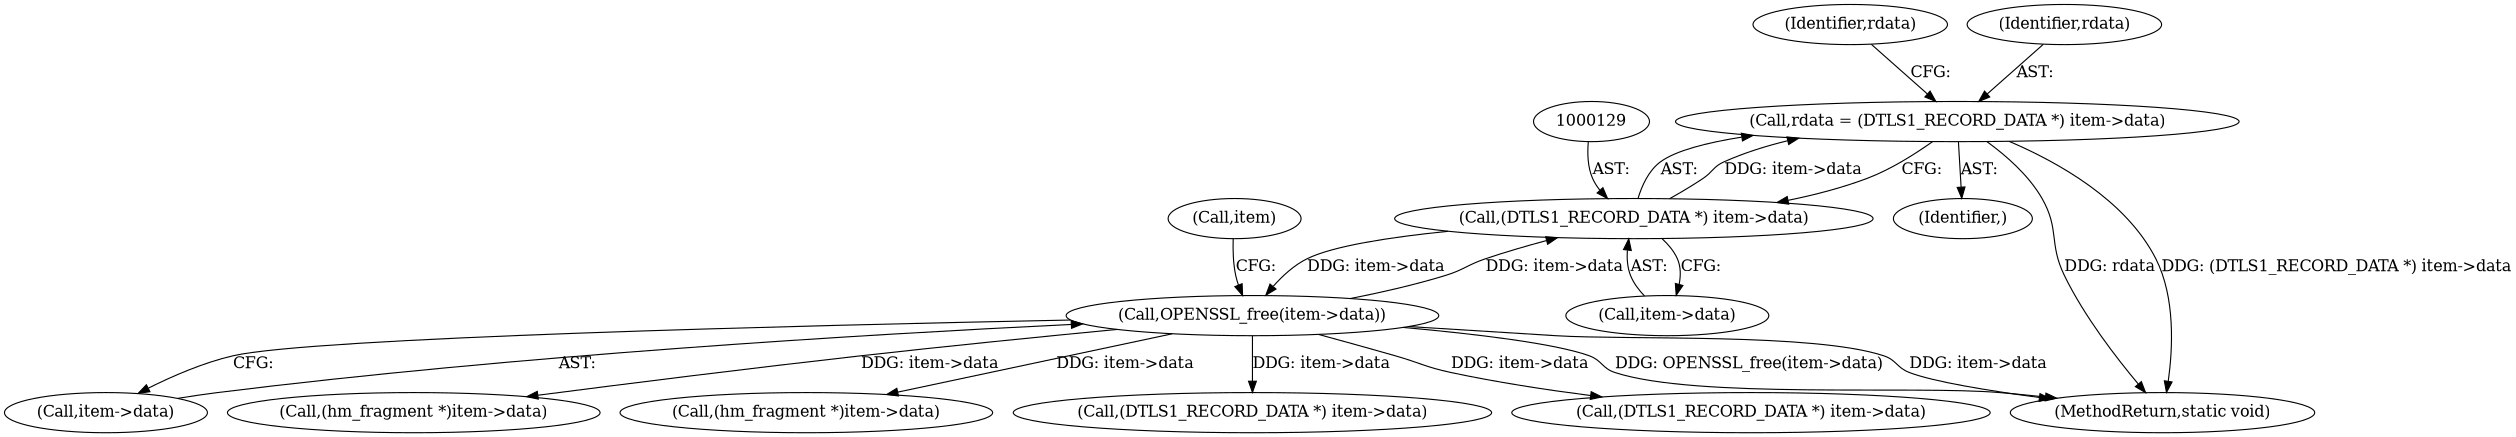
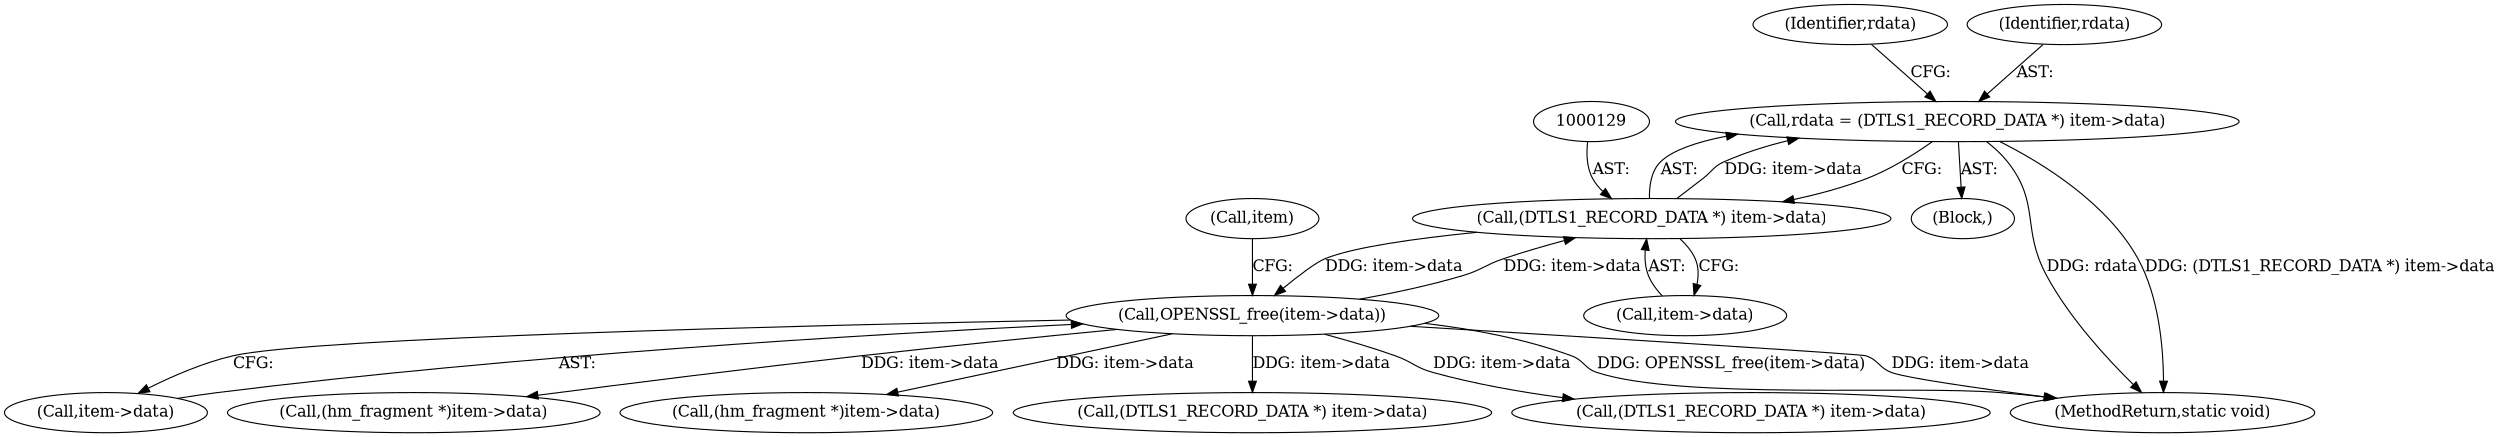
node "(Identifier,)": label "(Identifier,)" -> "(Block,)"
